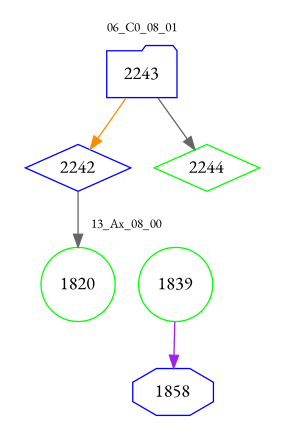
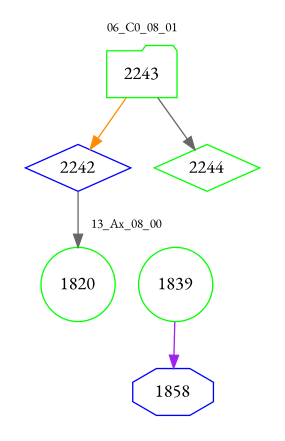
node "2243": color blue -> green
